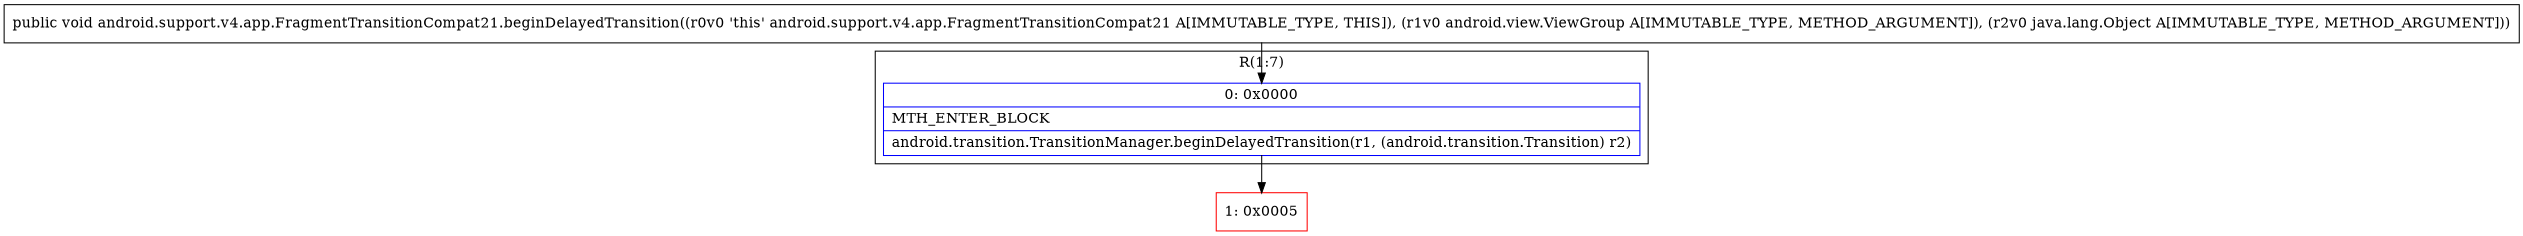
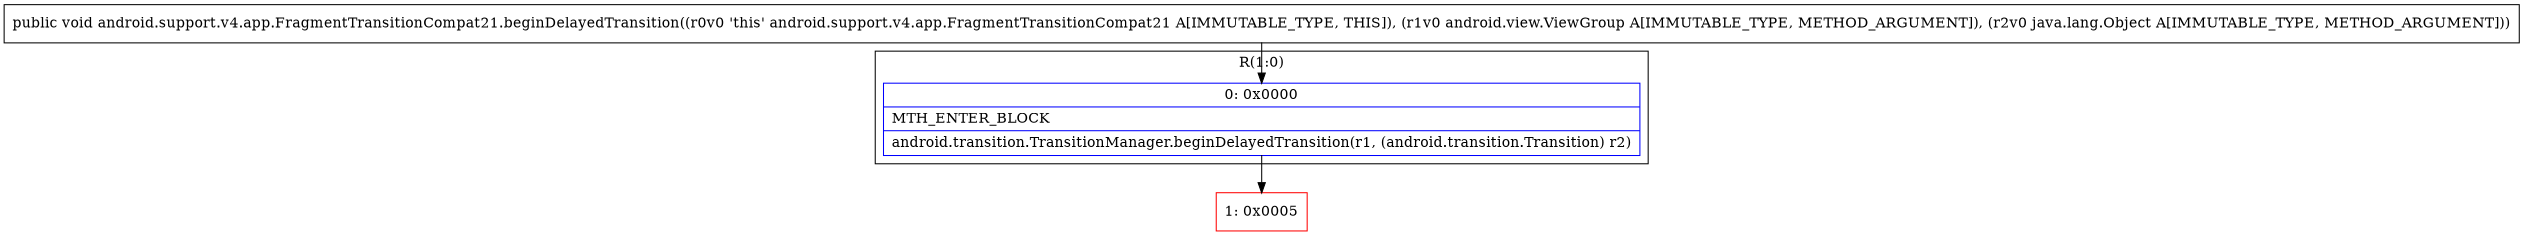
cluster "R(1:7)": label "R(1:7)" -> "R(1:0)"
